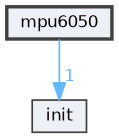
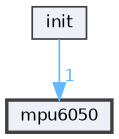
edge "mpu6050" -> "init": reversed
